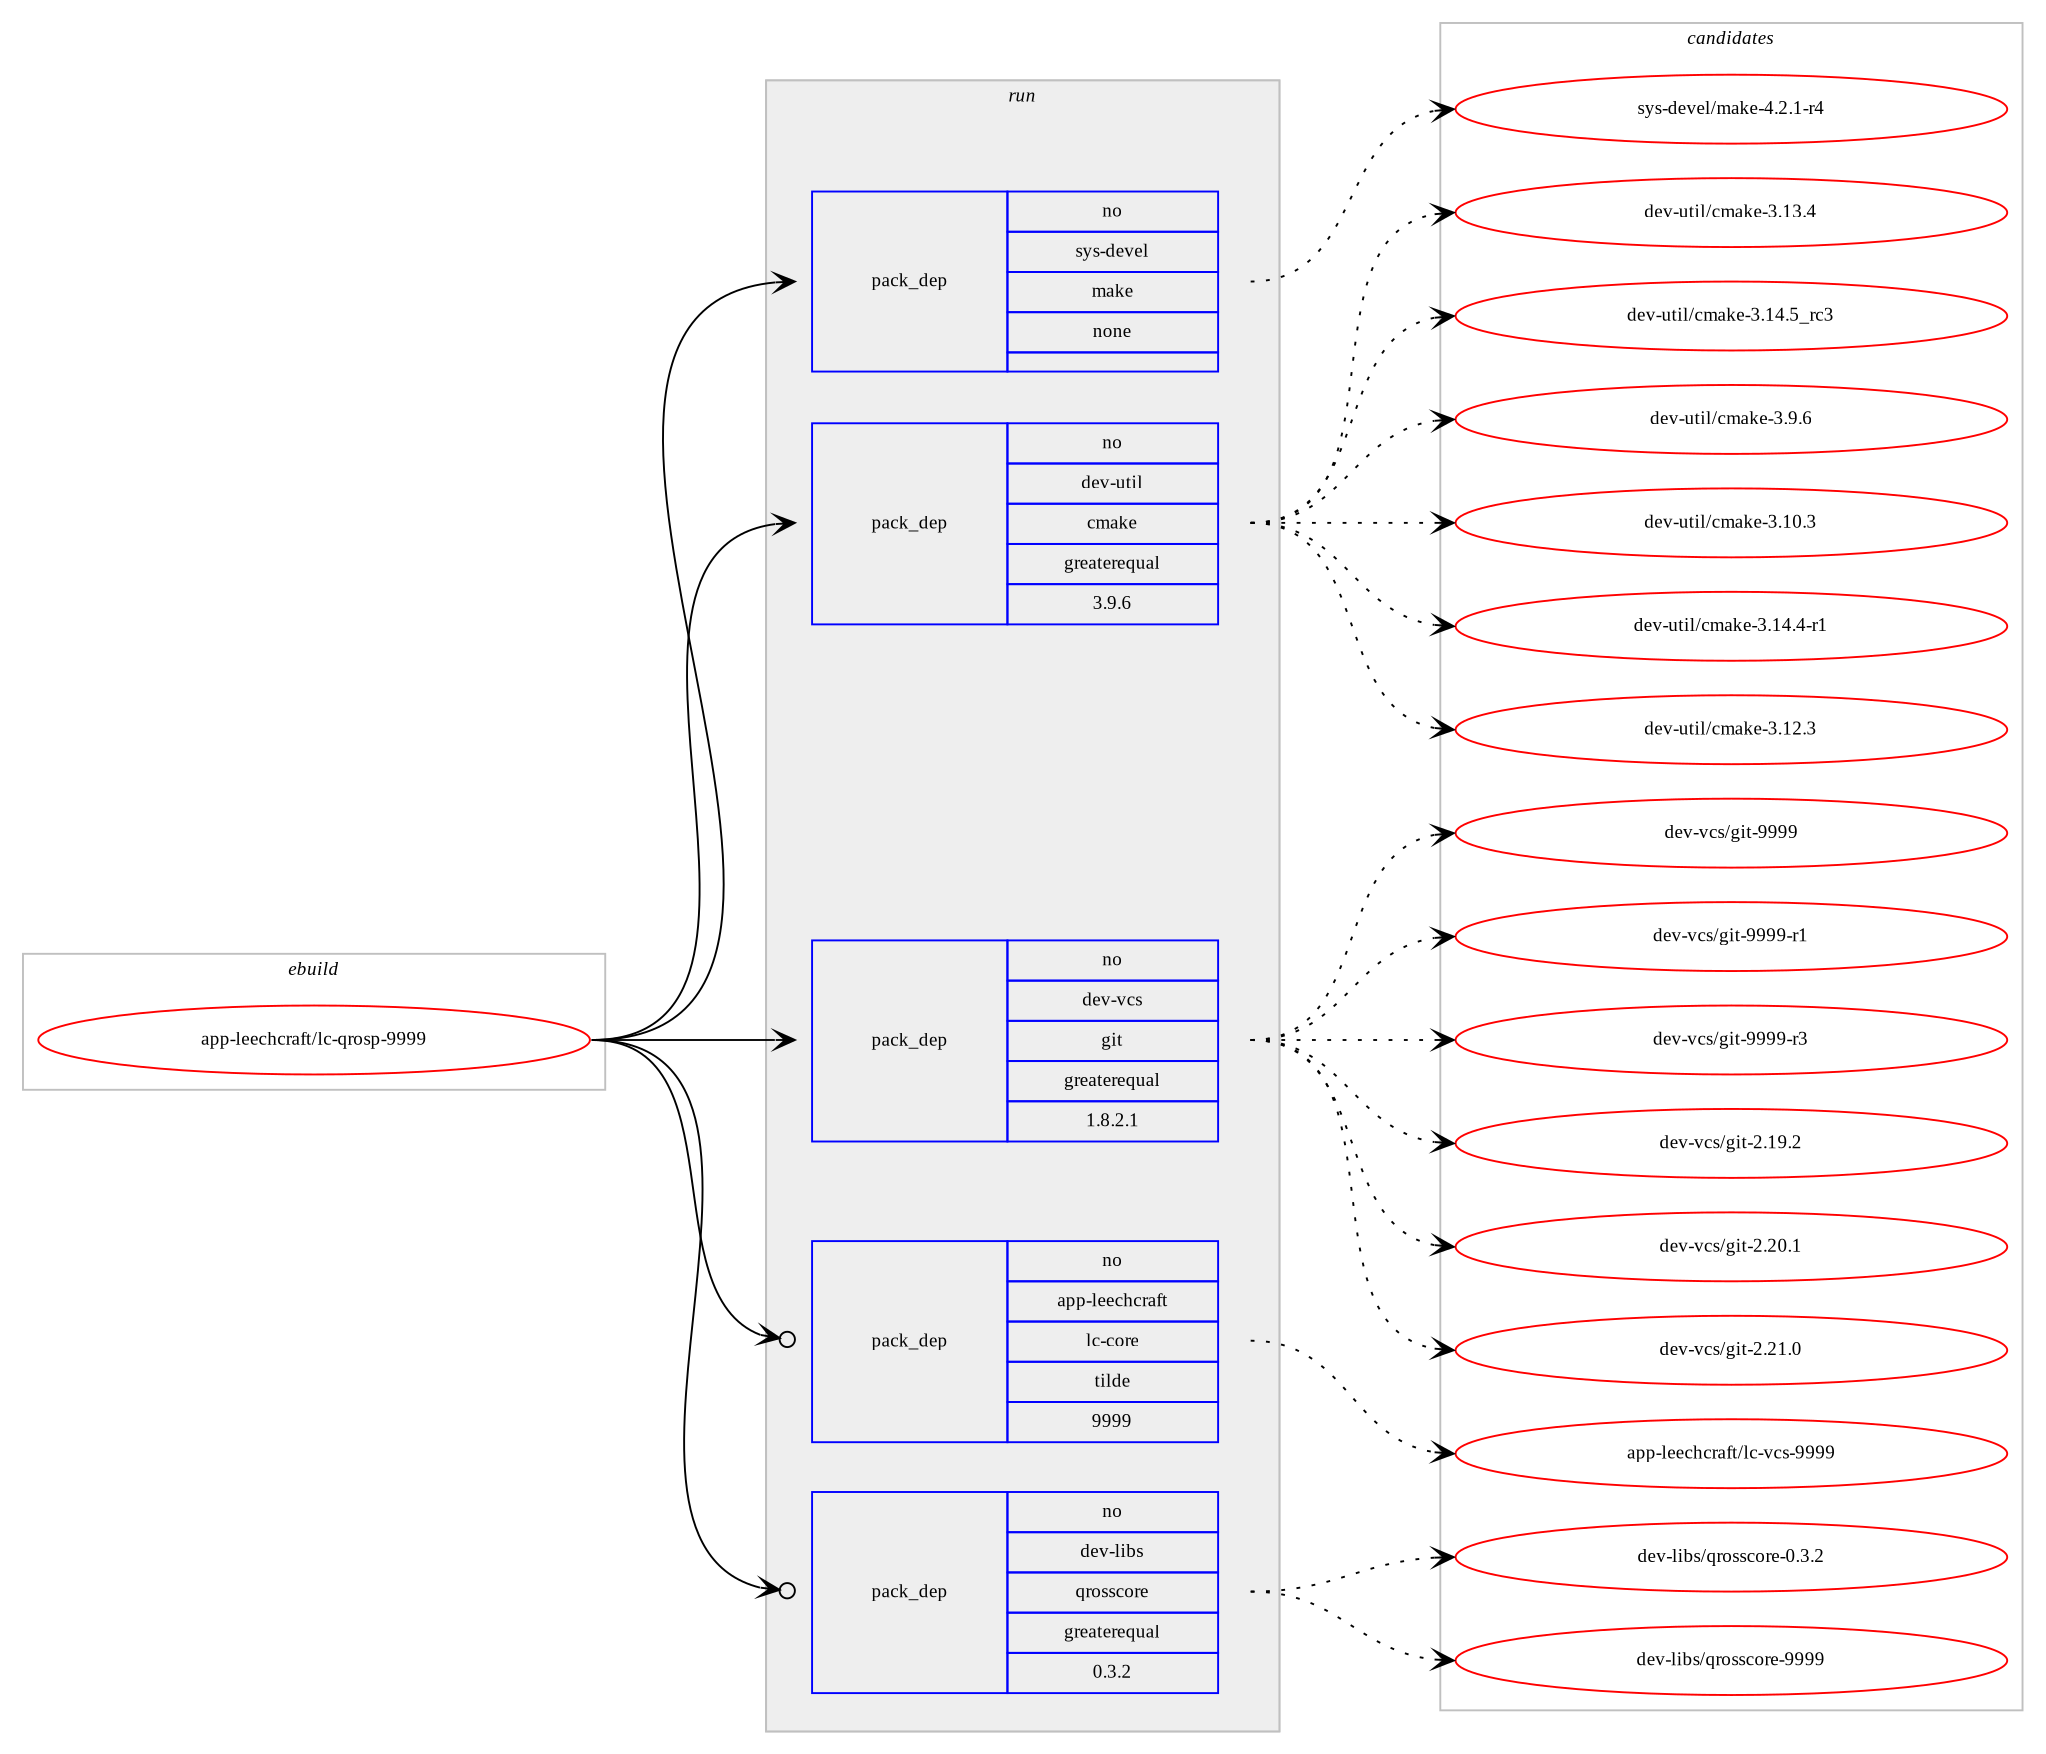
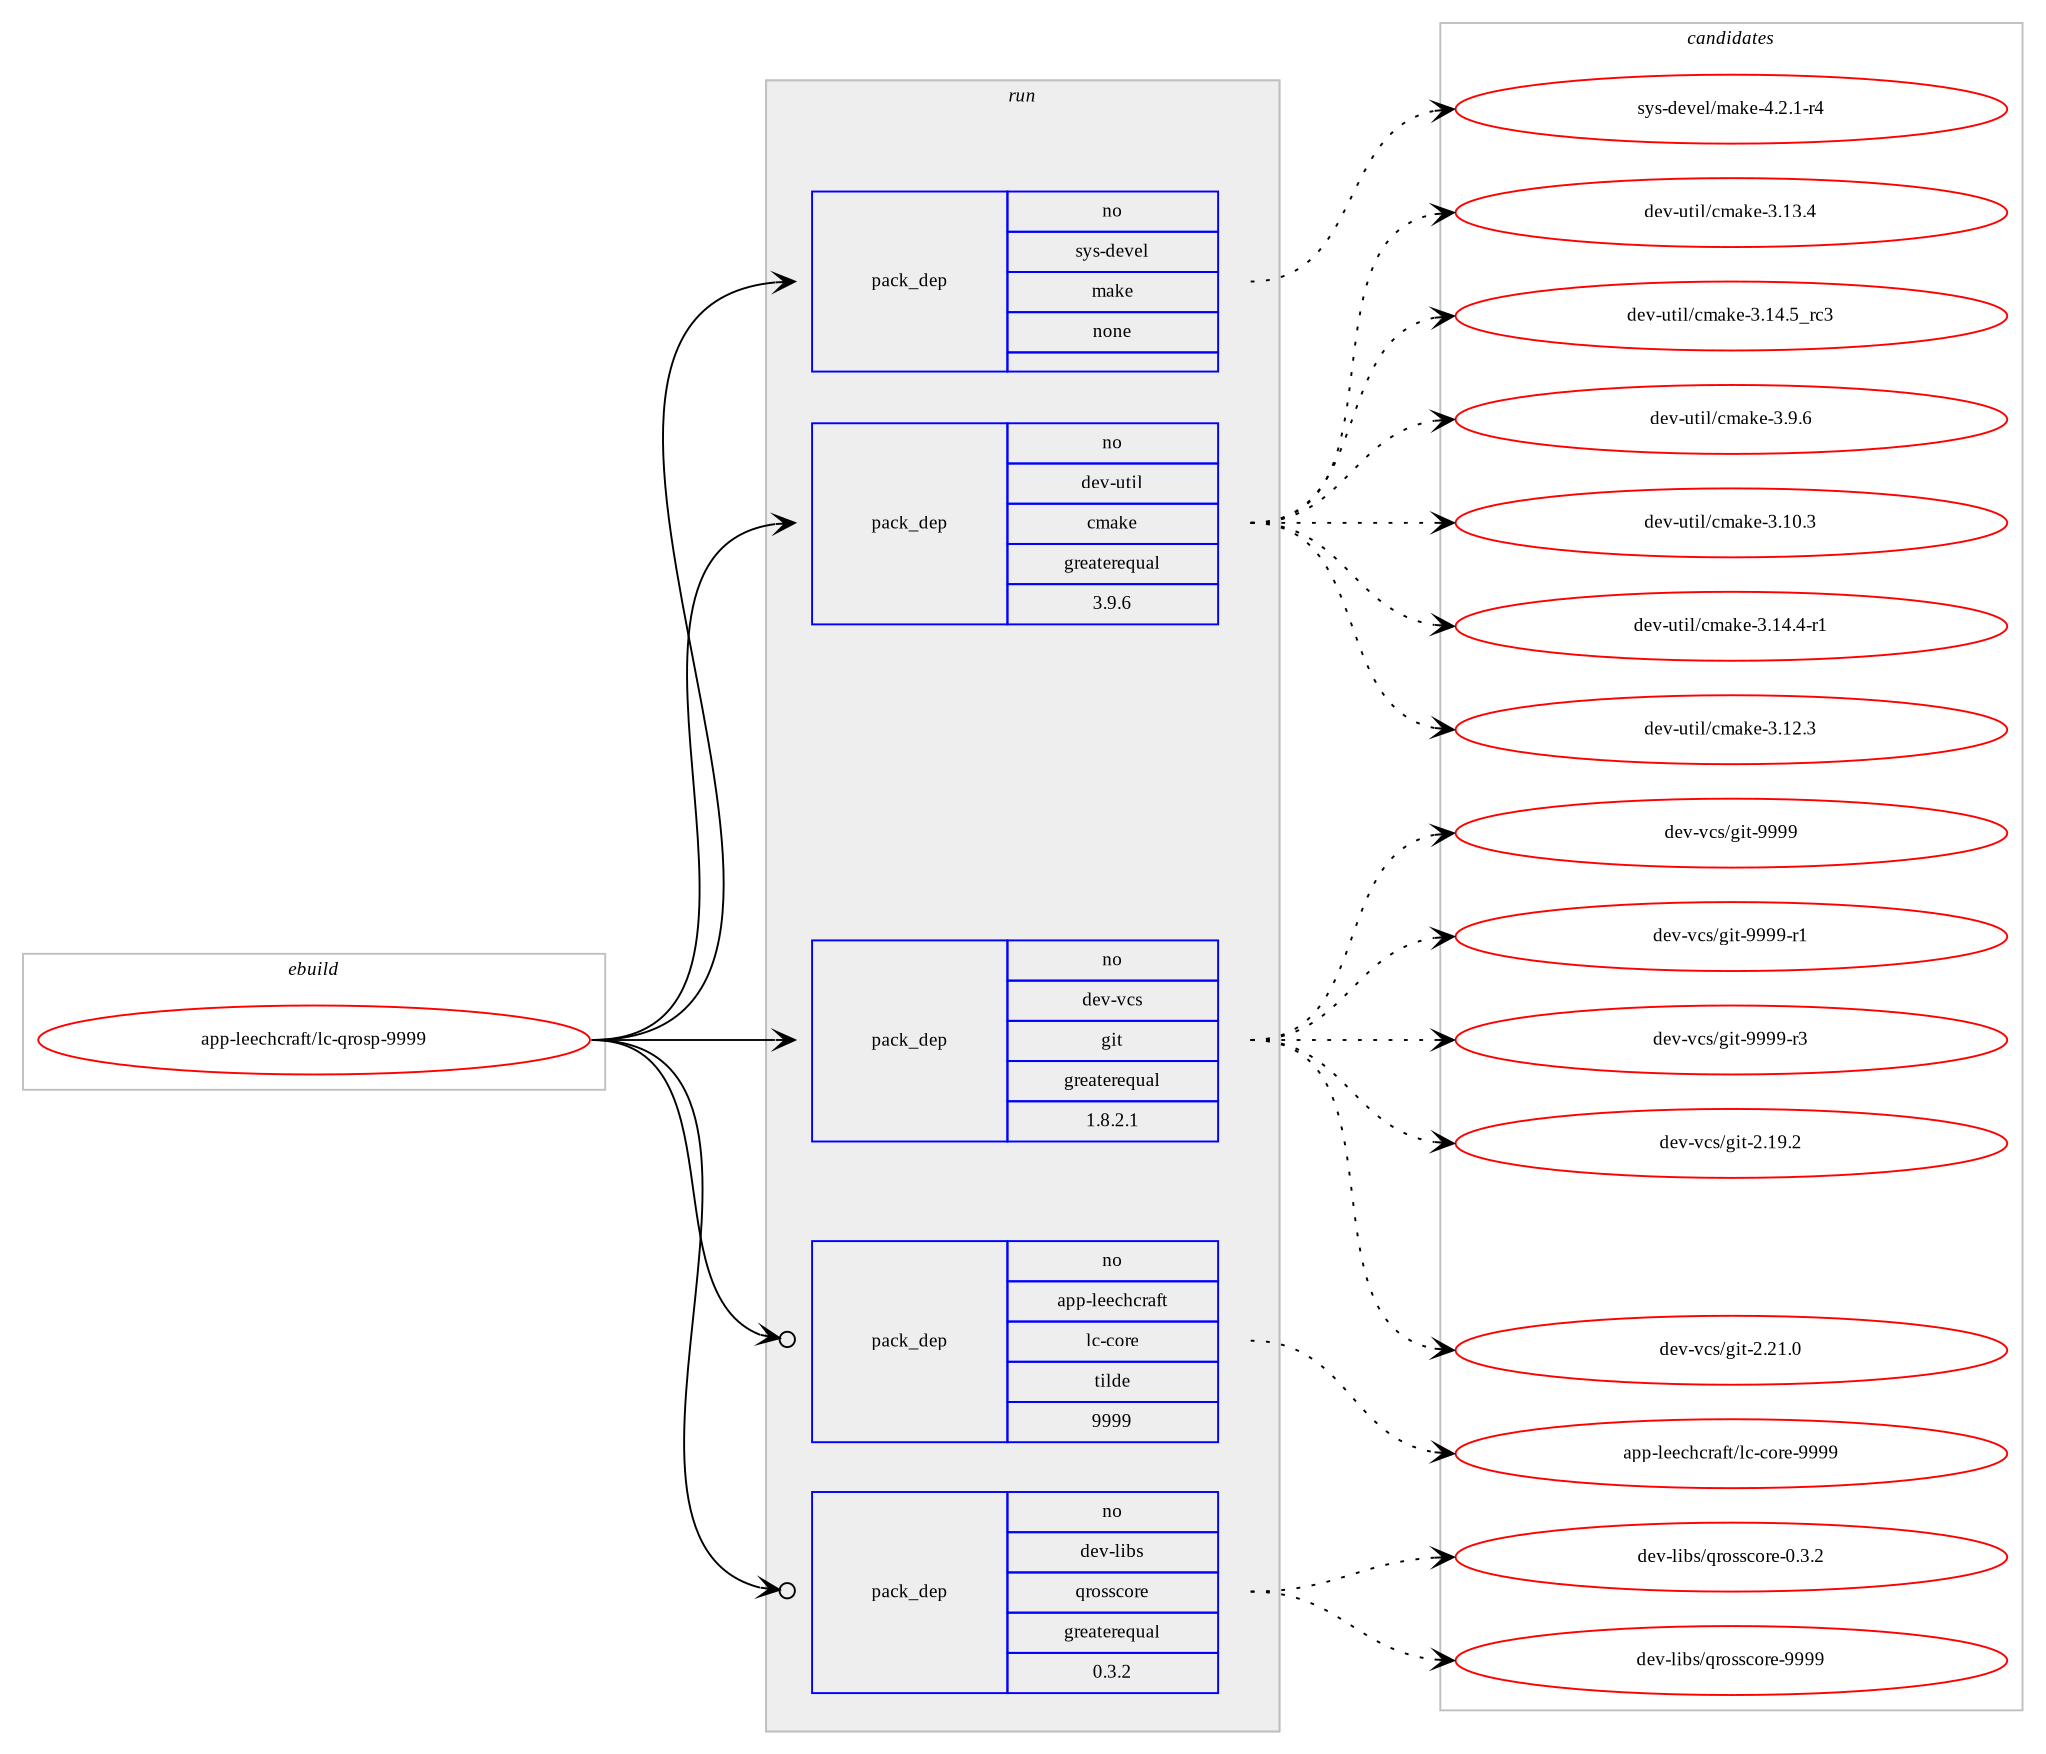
node "dev-vcs/git-2.20.1": removed
node "app-leechcraft/lc-vcs-9999": label "app-leechcraft/lc-vcs-9999" -> "app-leechcraft/lc-core-9999"
